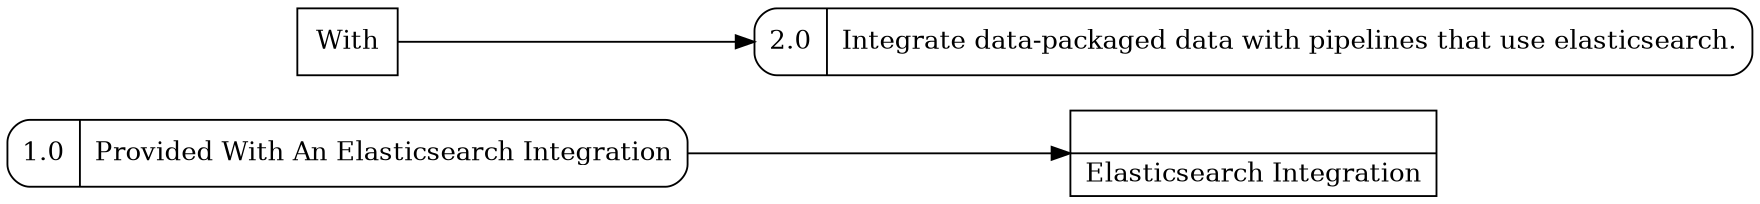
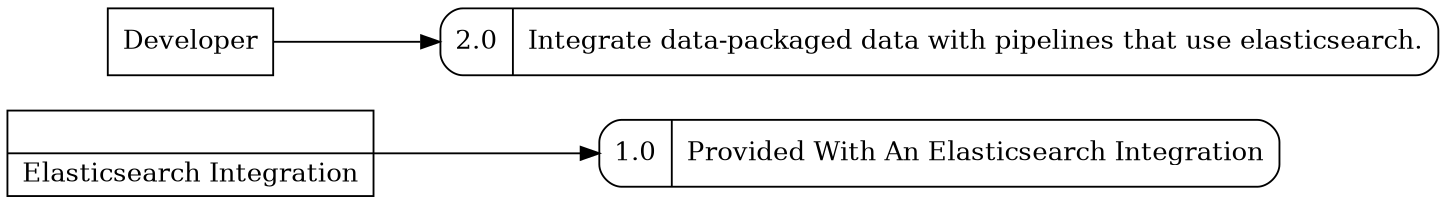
node "With": label "With" -> "Developer"
edge "1.0" -> "Elasticsearch Integration": reversed
